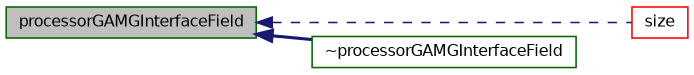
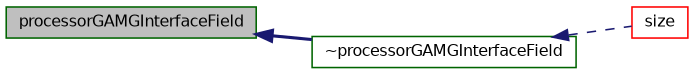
edge "size" -> "processorGAMGInterfaceField": now "size" -> "~processorGAMGInterfaceField"
